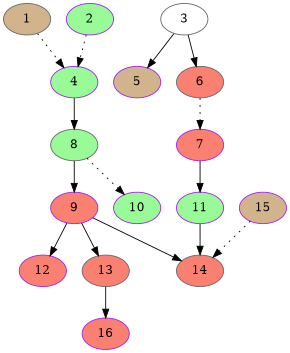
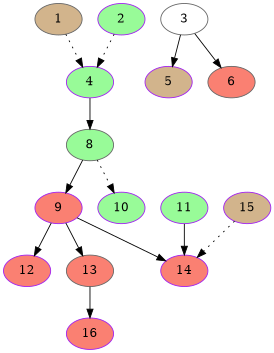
node "7": removed
node "14": color gray40 -> purple
